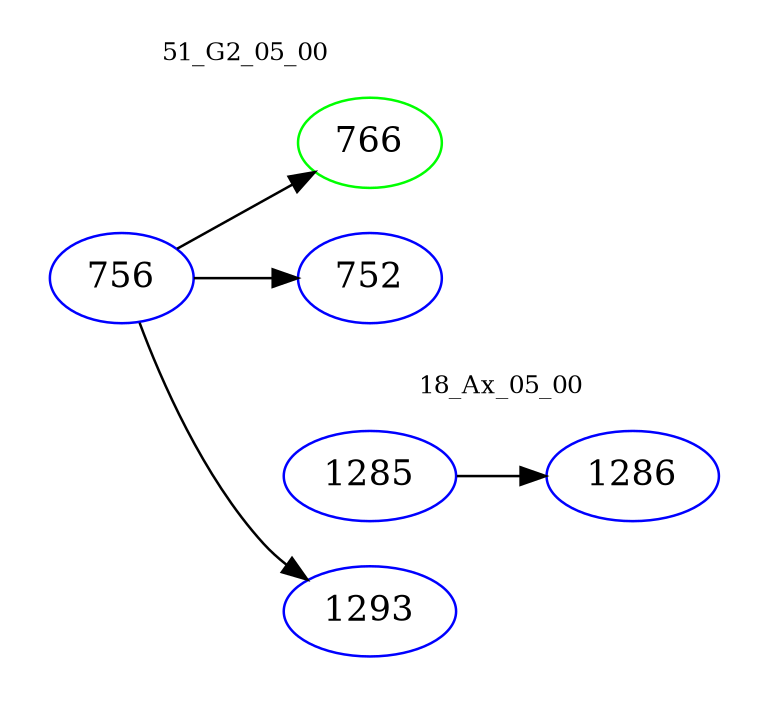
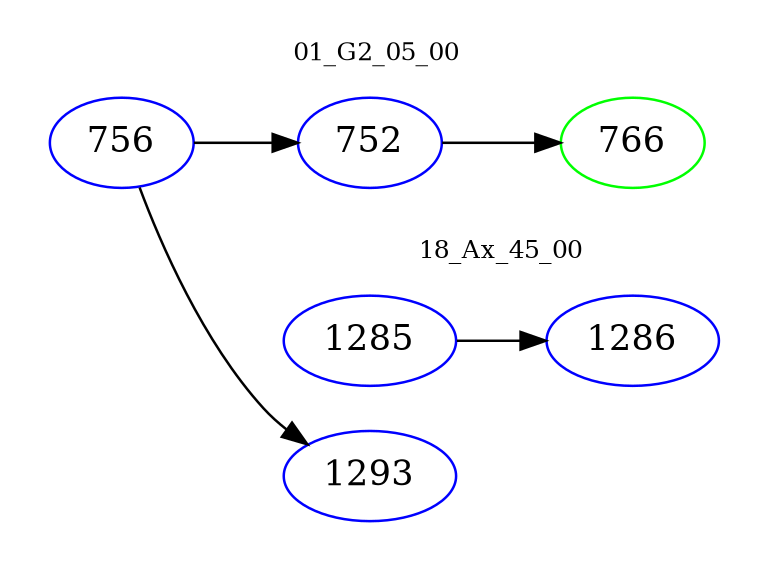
cluster "51_G2_05_00": label "51_G2_05_00" -> "01_G2_05_00"
edge "756" -> "766": now "752" -> "766"
cluster "18_Ax_05_00": label "18_Ax_05_00" -> "18_Ax_45_00"
